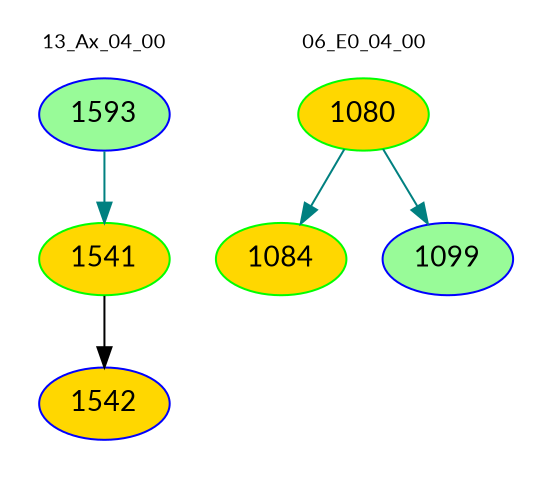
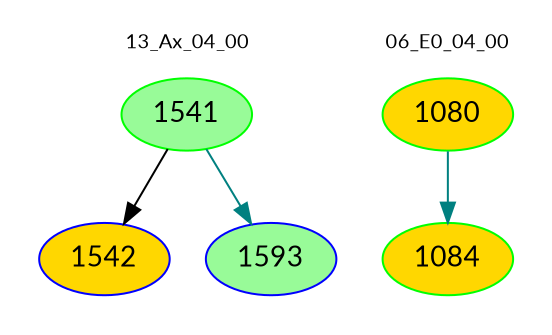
edge "1593" -> "1541": reversed
node "1541": fillcolor gold -> palegreen
node "1099": removed
